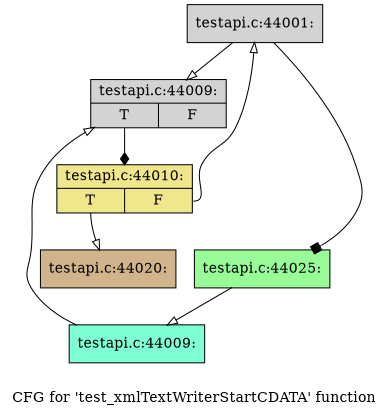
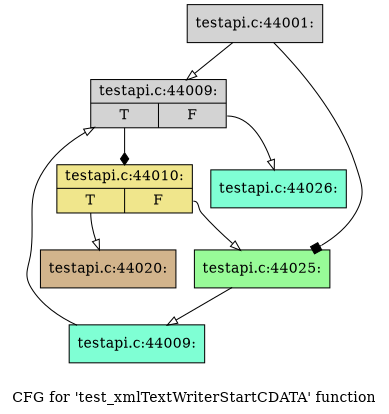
edge "testapi.c:44010:" -> "testapi.c:44001:": now "testapi.c:44010:" -> "testapi.c:44025:"
node "testapi.c:44026:": added
